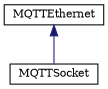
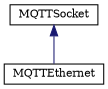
edge "MQTTSocket" -> "MQTTEthernet": reversed
